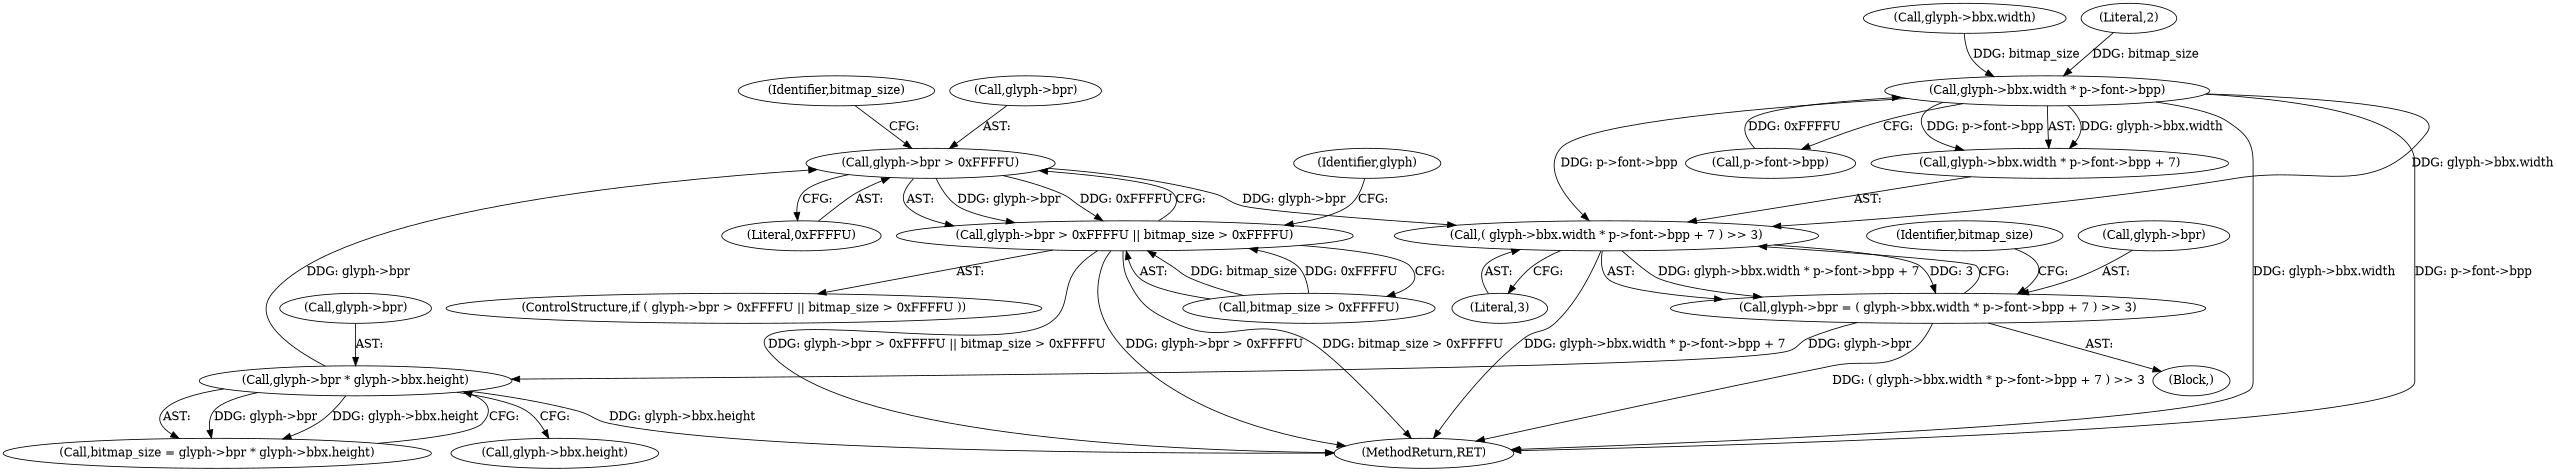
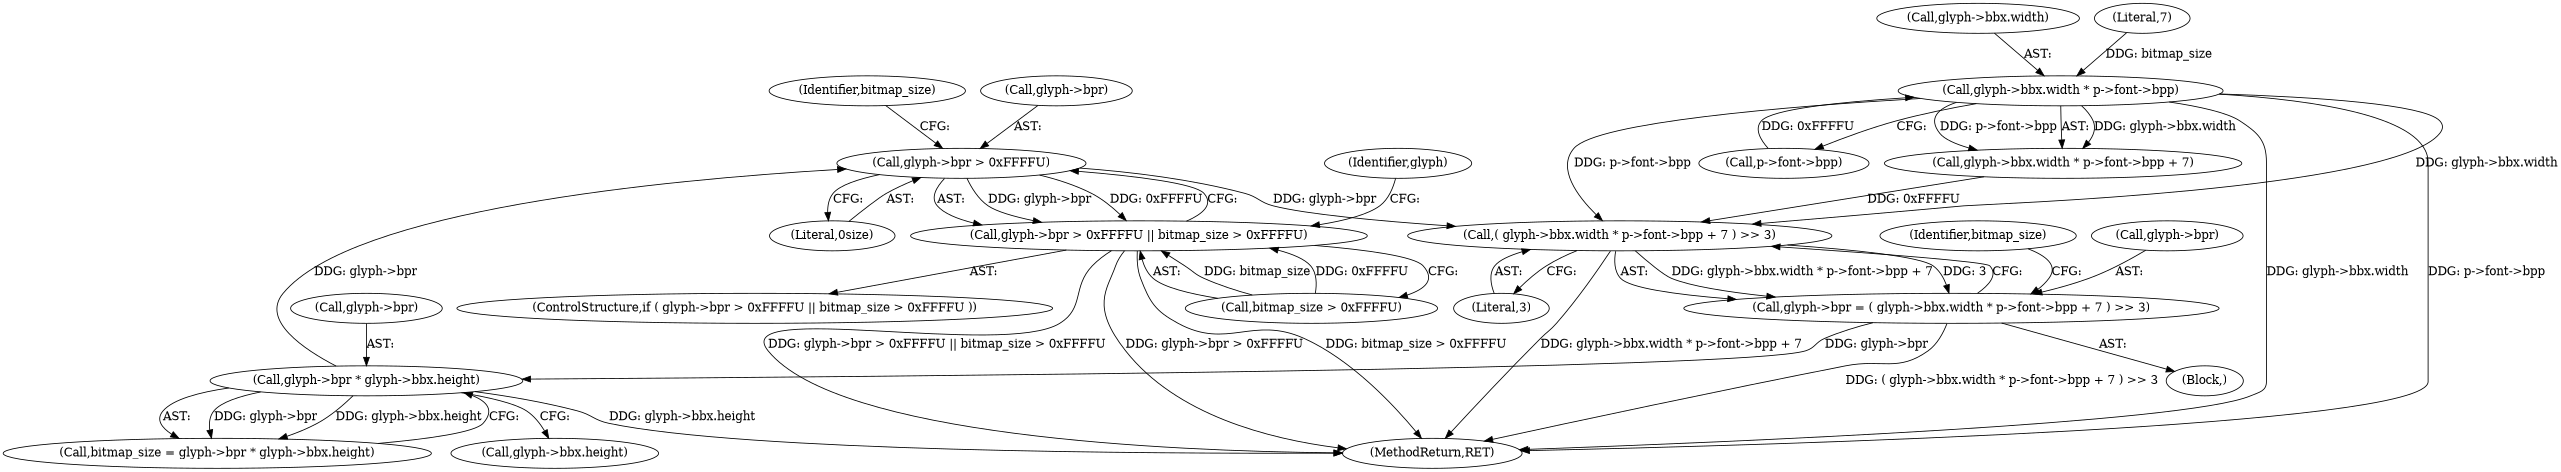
node "(Literal,2)": label "(Literal,2)" -> "(Literal,7)"
edge "(Call,glyph->bbx.width)" -> "(Call,glyph->bbx.width * p->font->bpp)": label "DDG: bitmap_size" -> "AST: "
edge "(Call,glyph->bbx.width * p->font->bpp + 7)" -> "(Call,( glyph->bbx.width * p->font->bpp + 7 ) >> 3)": label "AST: " -> "DDG: 0xFFFFU"
node "(Literal,0xFFFFU)": label "(Literal,0xFFFFU)" -> "(Literal,0size)"
